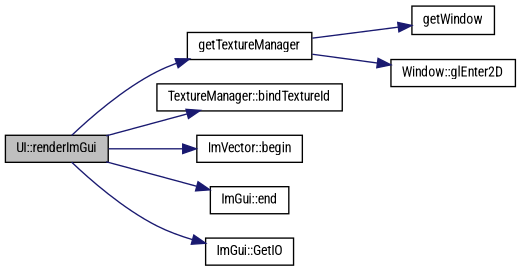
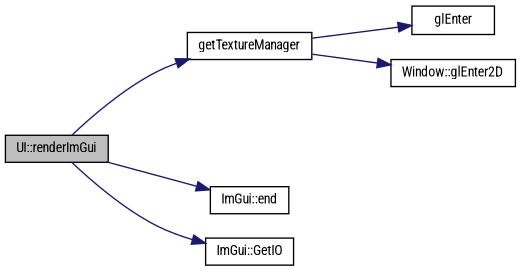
node "getWindow": label "getWindow" -> "glEnter"
node "TextureManager::bindTextureId": removed
node "ImVector::begin": removed
